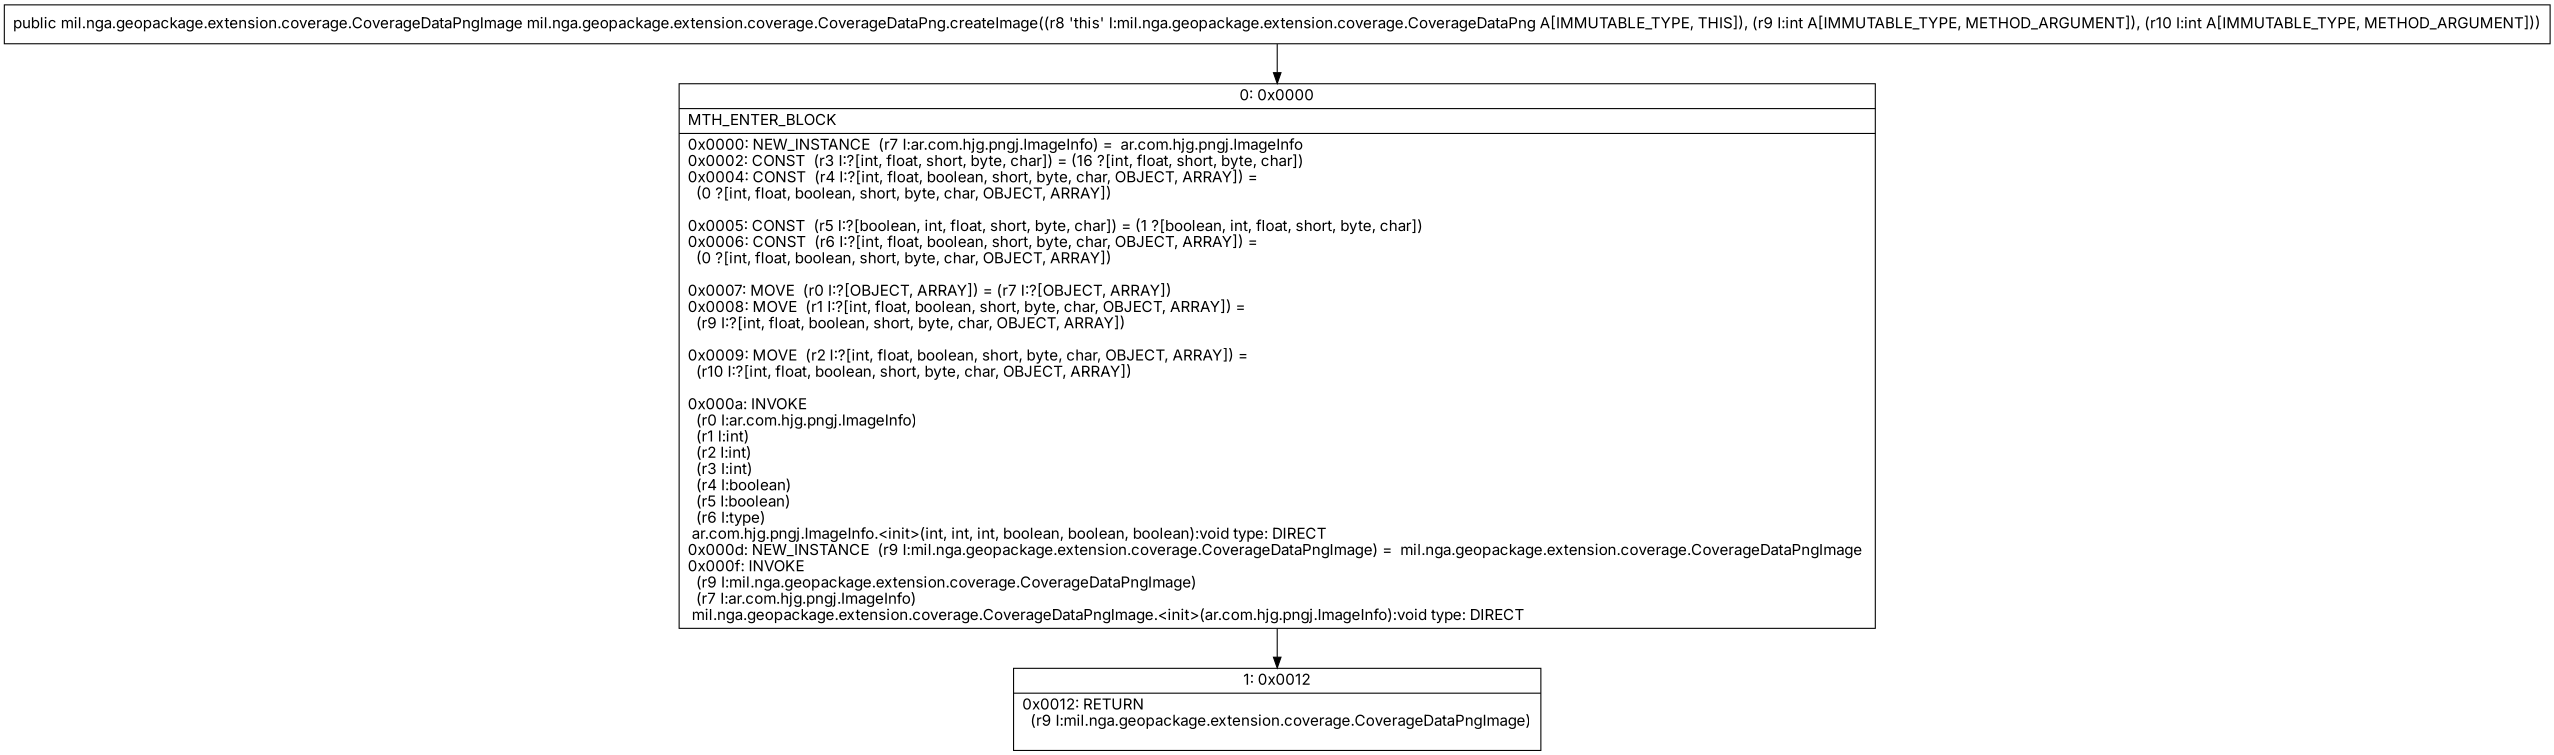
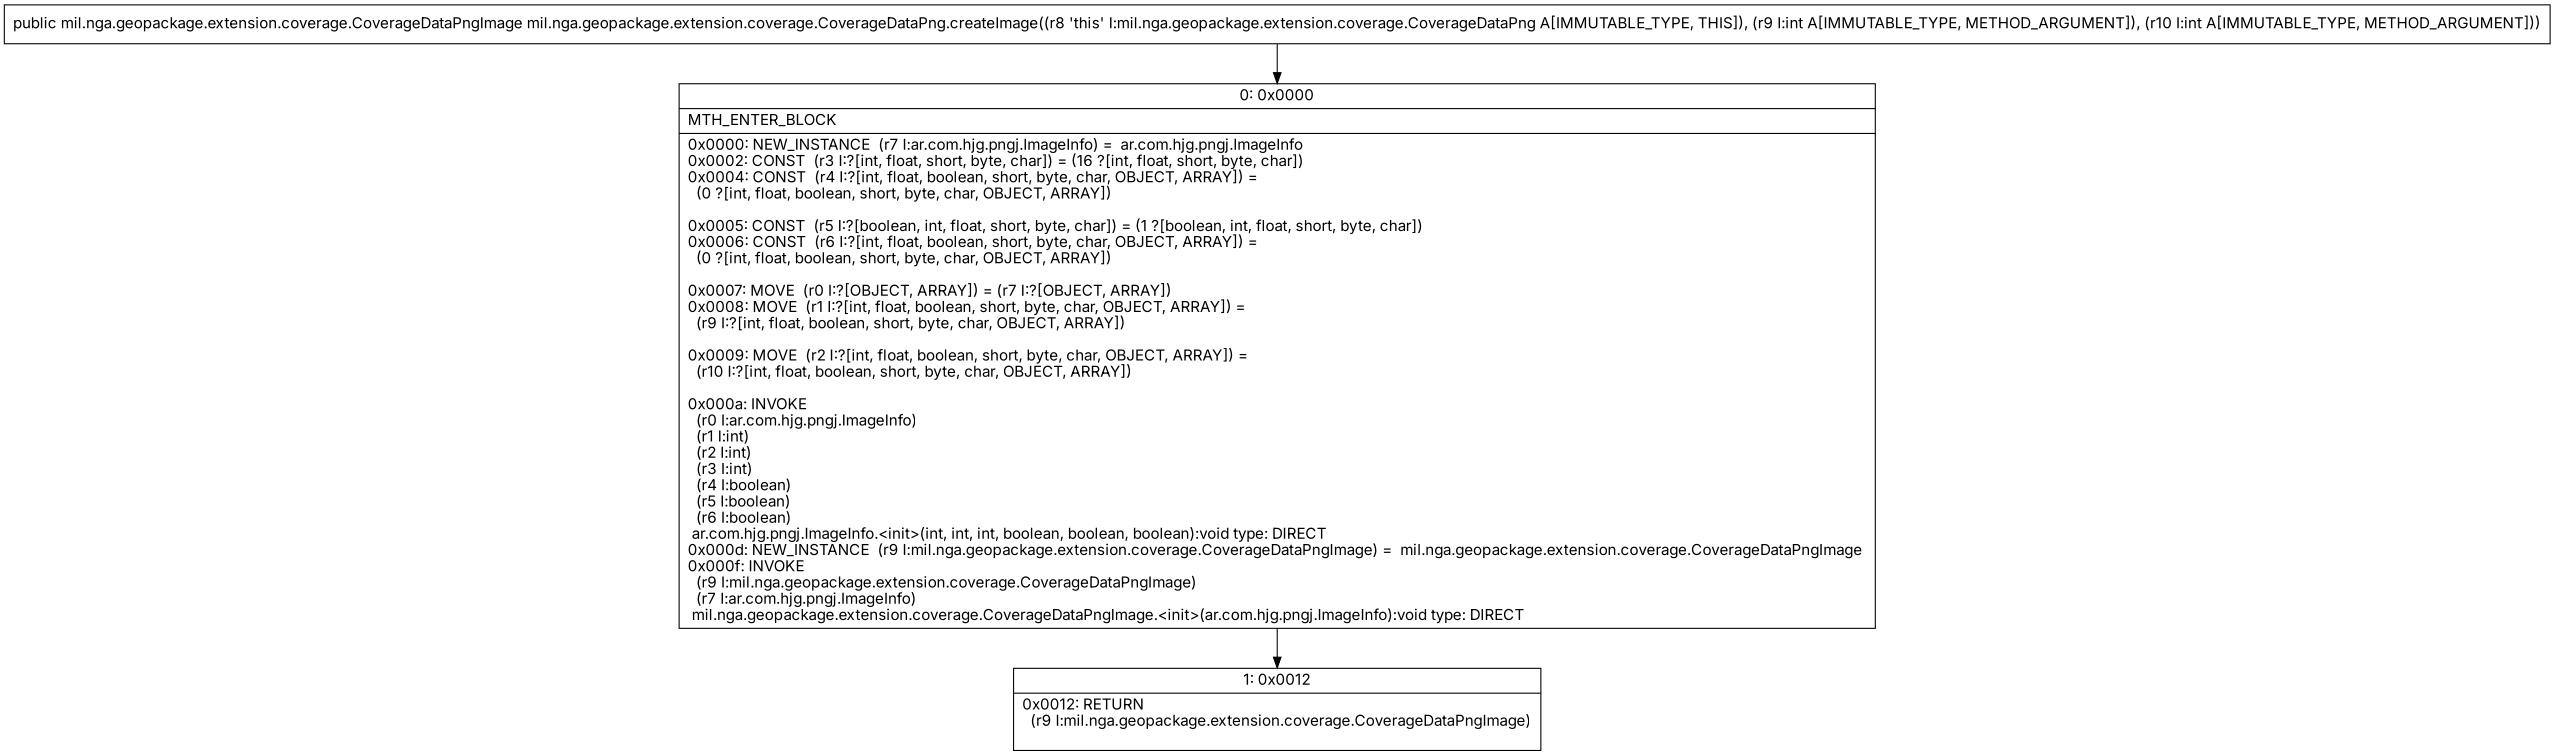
node "0: 0x0000": text "(r6 I:type)" -> "(r6 I:boolean)"
